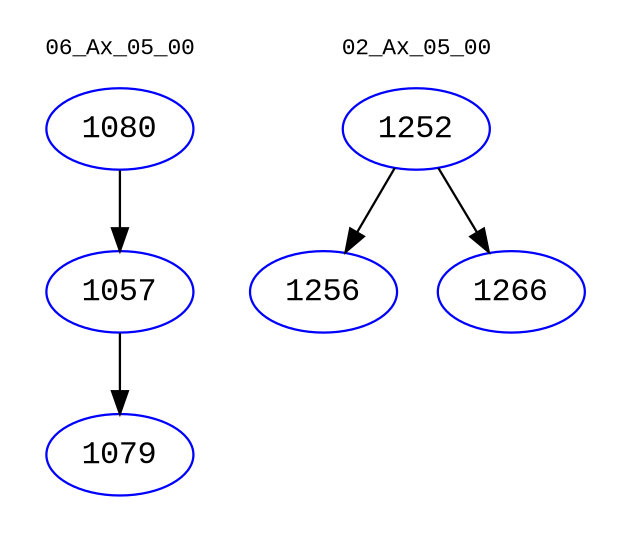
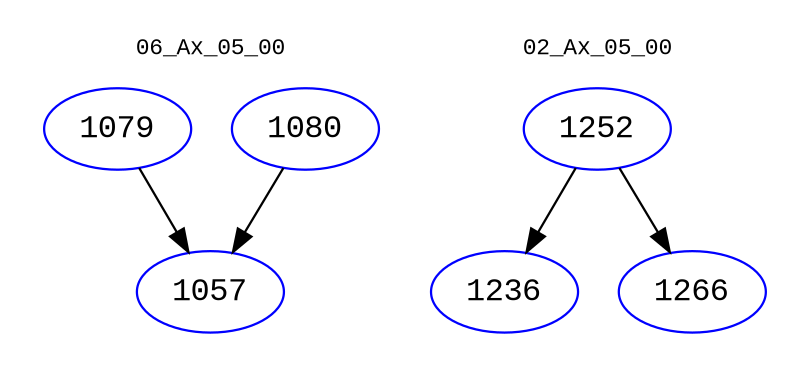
node "1256": label "1256" -> "1236"
edge "1057" -> "1079": reversed
